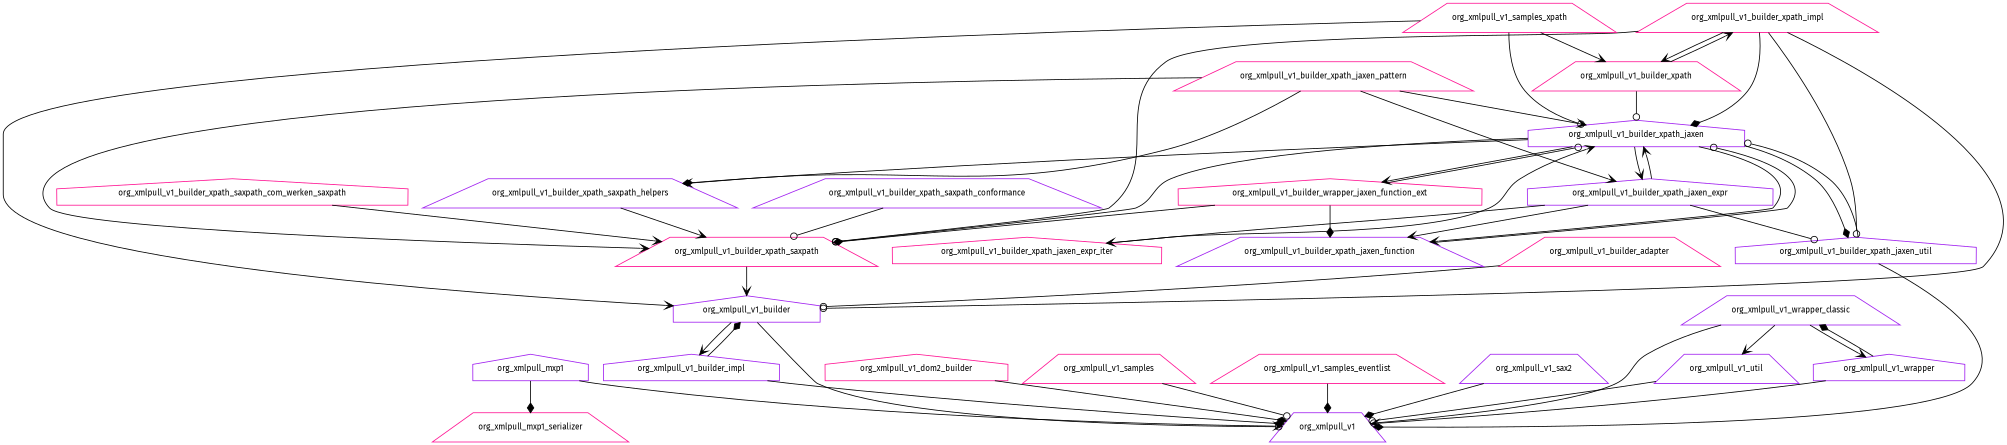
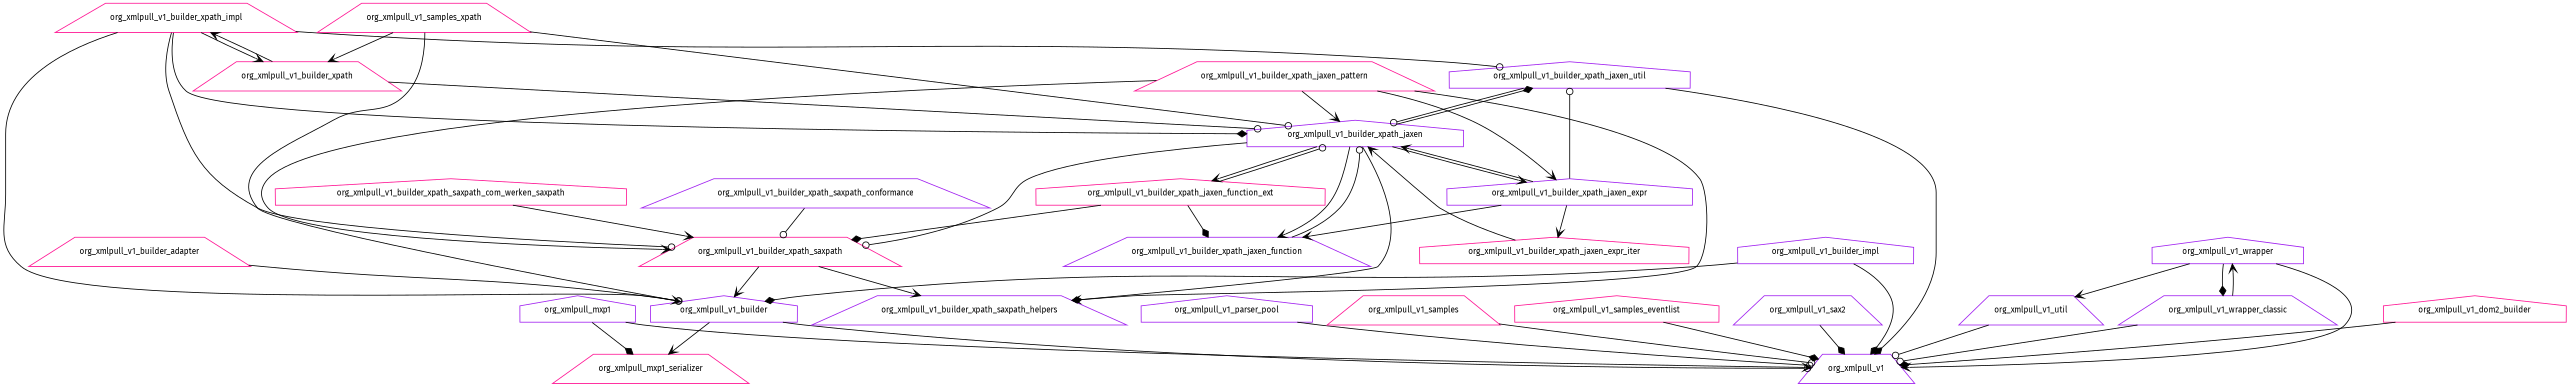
node "org_xmlpull_v1_builder_wrapper_jaxen_function_ext": label "org_xmlpull_v1_builder_wrapper_jaxen_function_ext" -> "org_xmlpull_v1_builder_xpath_jaxen_function_ext"
edge "org_xmlpull_v1_builder_xpath_saxpath_helpers" -> "org_xmlpull_v1_builder_xpath_saxpath": reversed
node "org_xmlpull_v1_parser_pool": added
edge "org_xmlpull_v1_builder" -> "org_xmlpull_v1_builder_impl": now "org_xmlpull_v1_builder" -> "org_xmlpull_mxp1_serializer"
edge "org_xmlpull_v1_wrapper_classic" -> "org_xmlpull_v1_util": now "org_xmlpull_v1_wrapper" -> "org_xmlpull_v1_util"
node "org_xmlpull_v1_samples_eventlist": shape trapezium -> house
